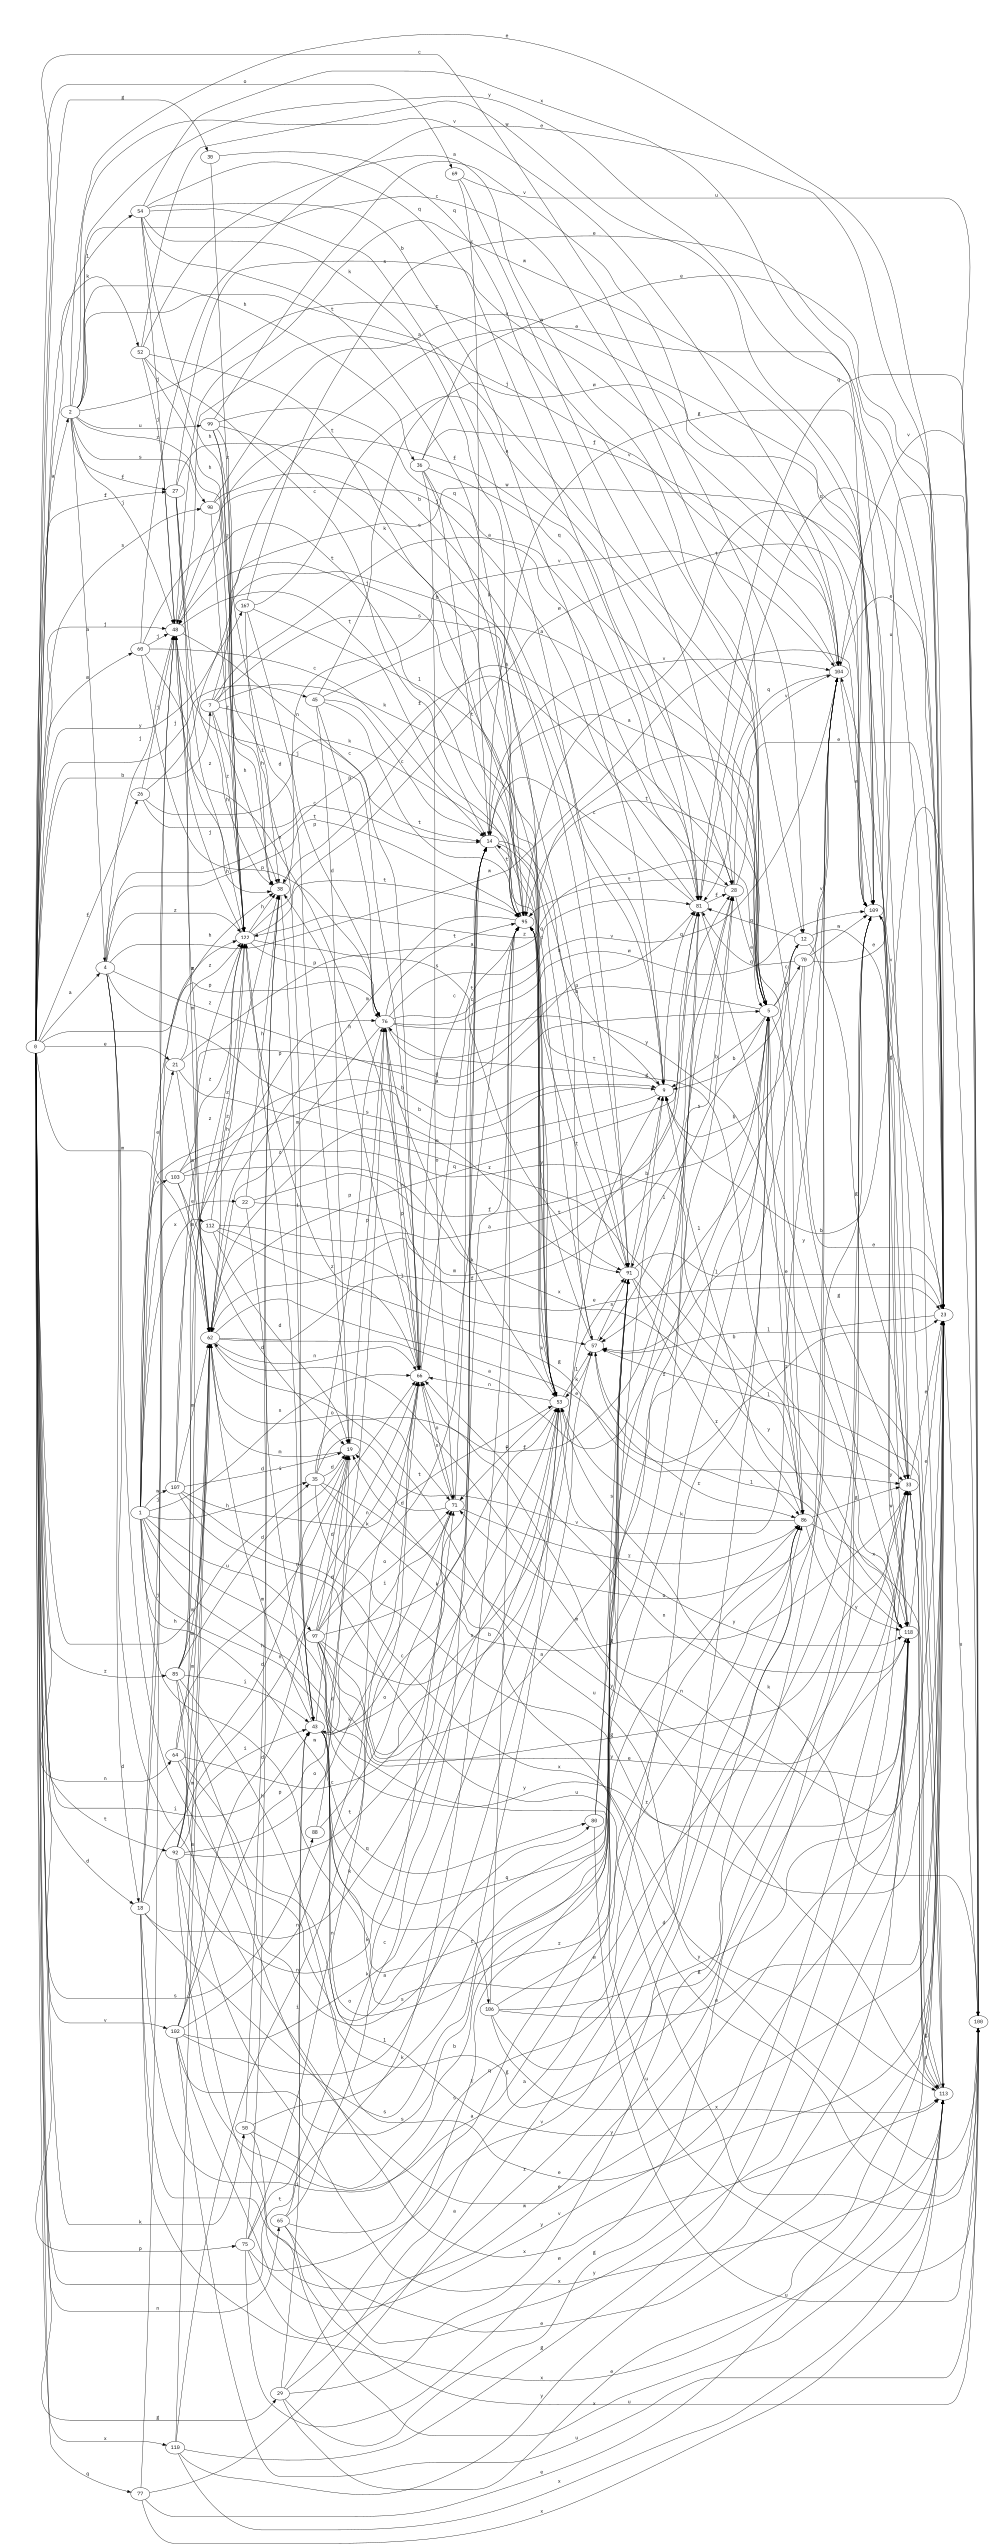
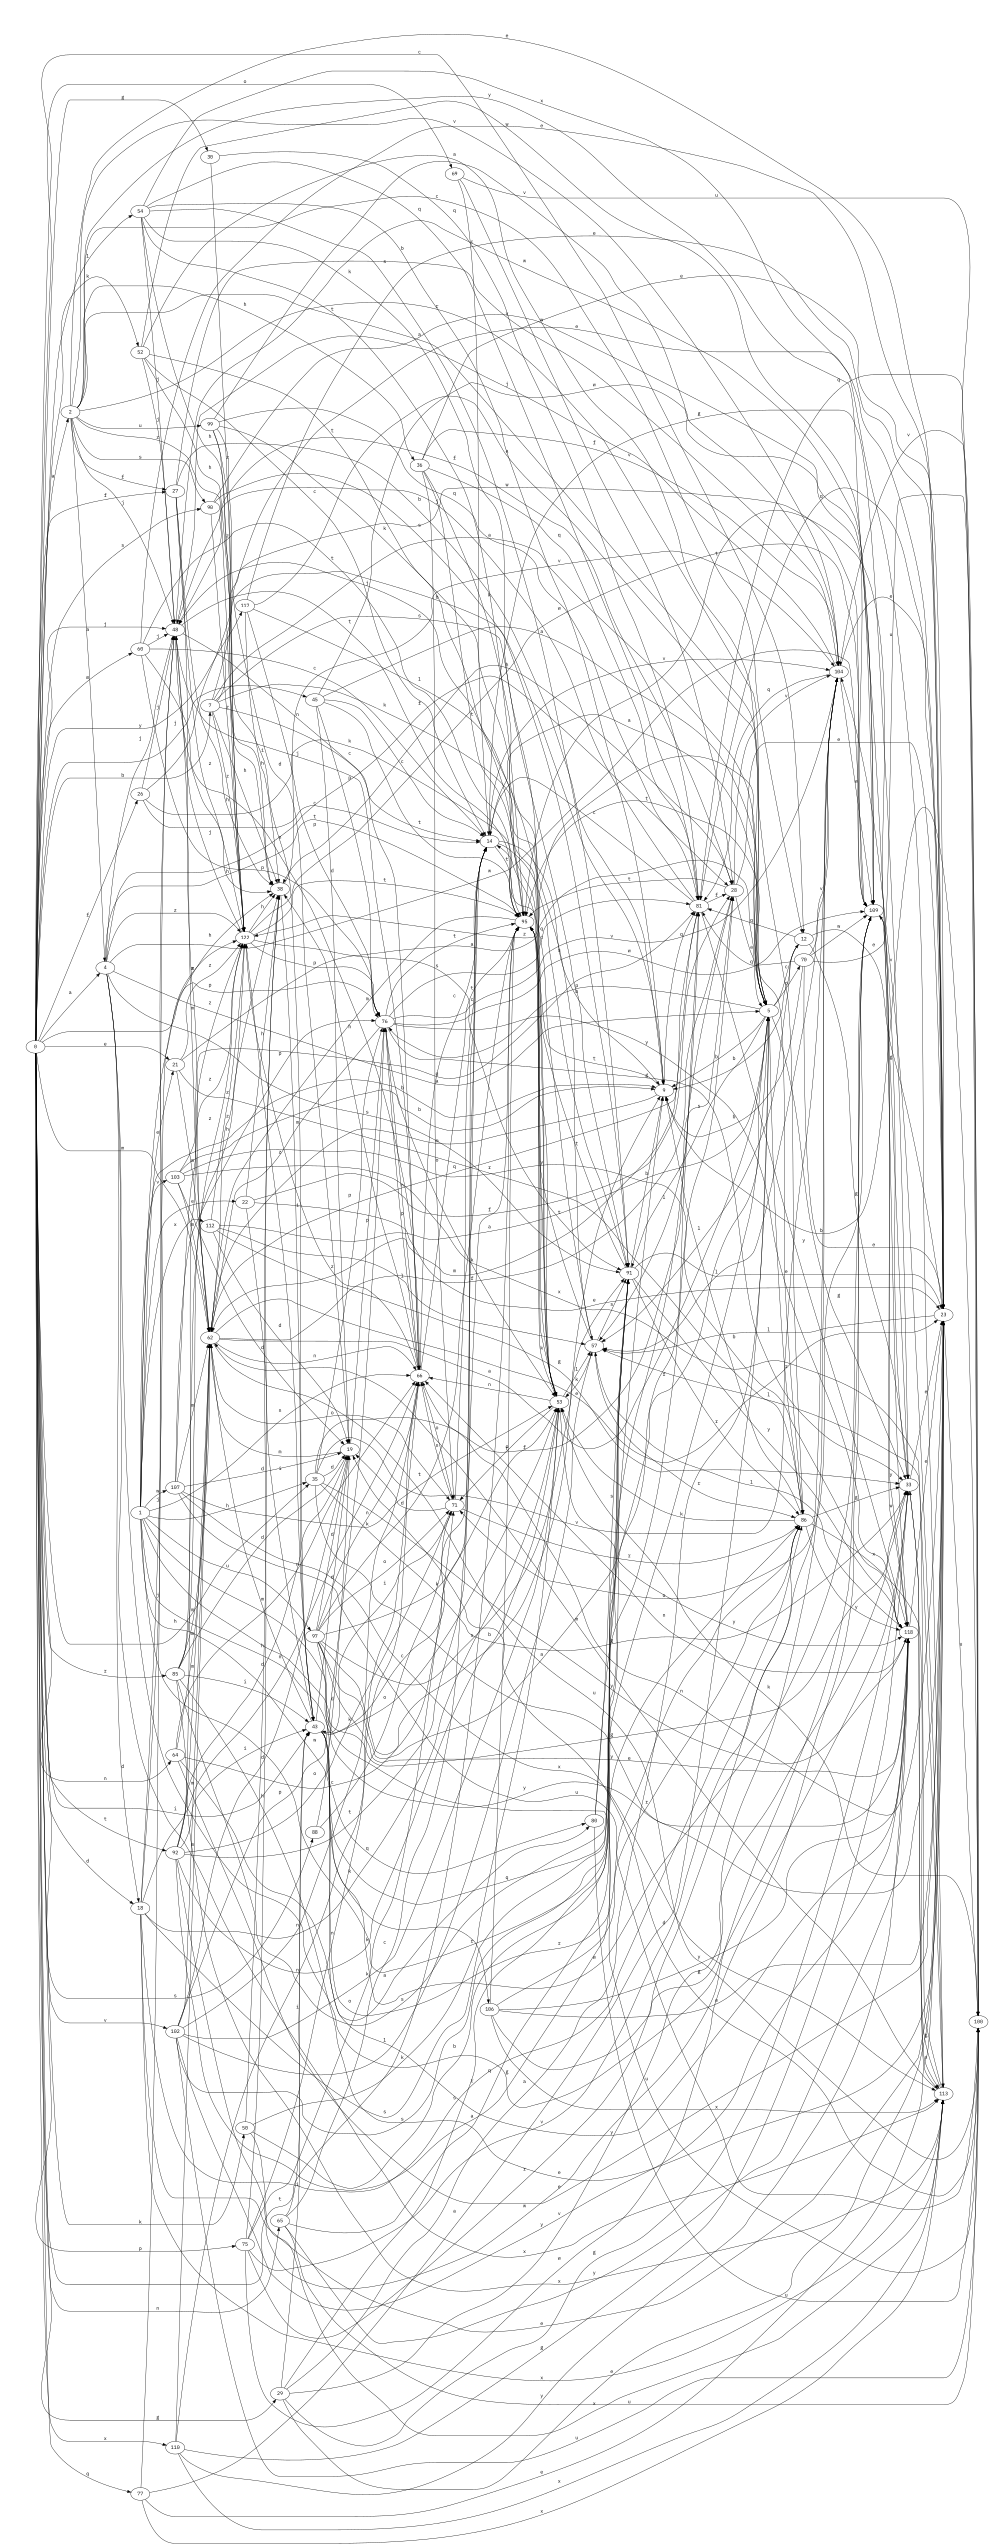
node "167": label "167" -> "117"
